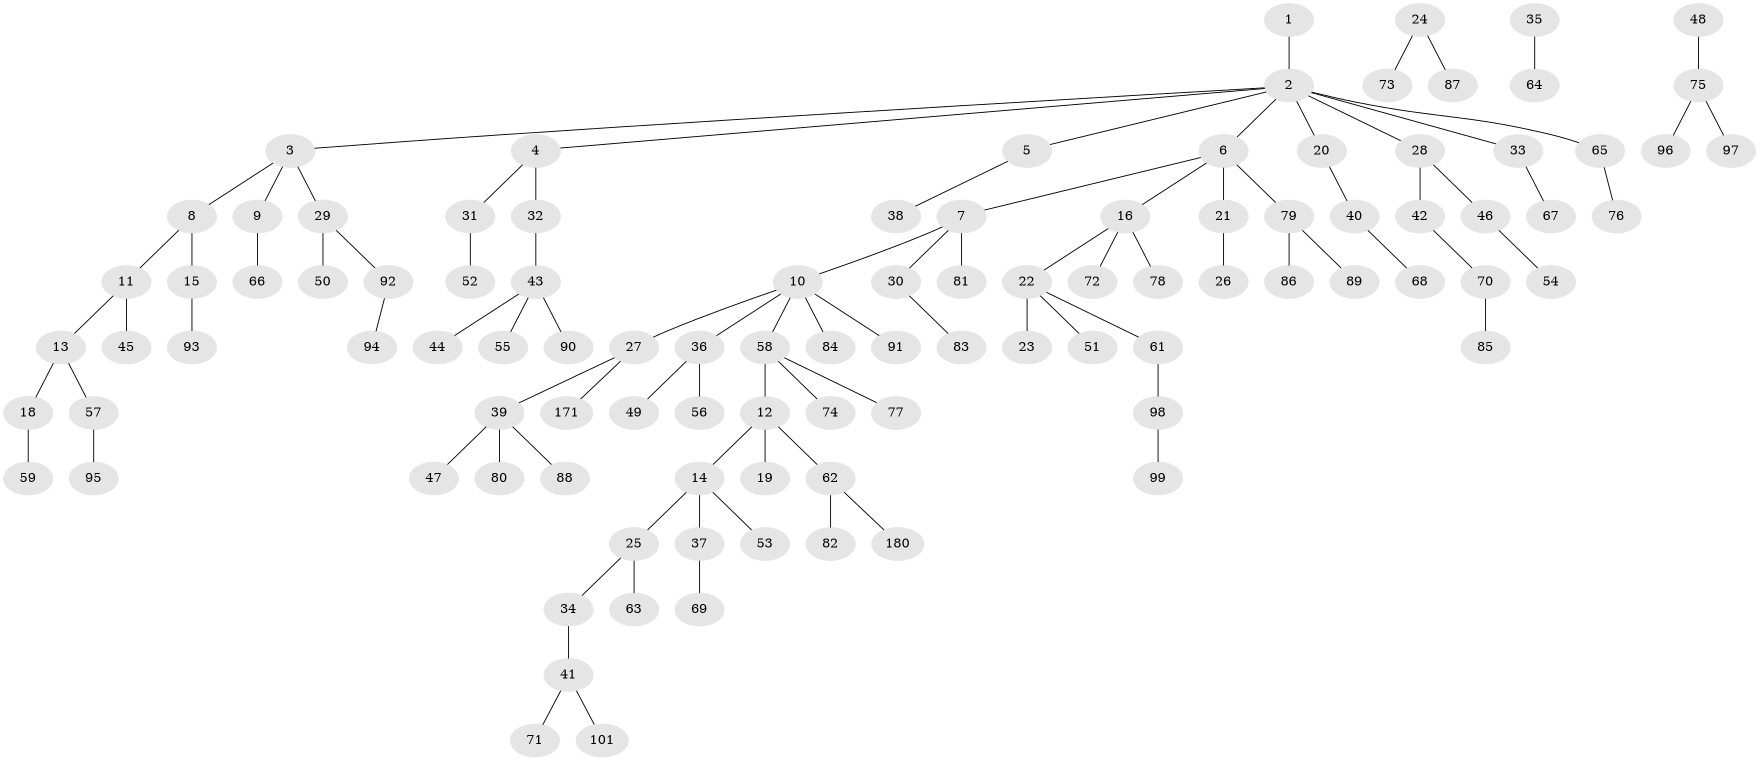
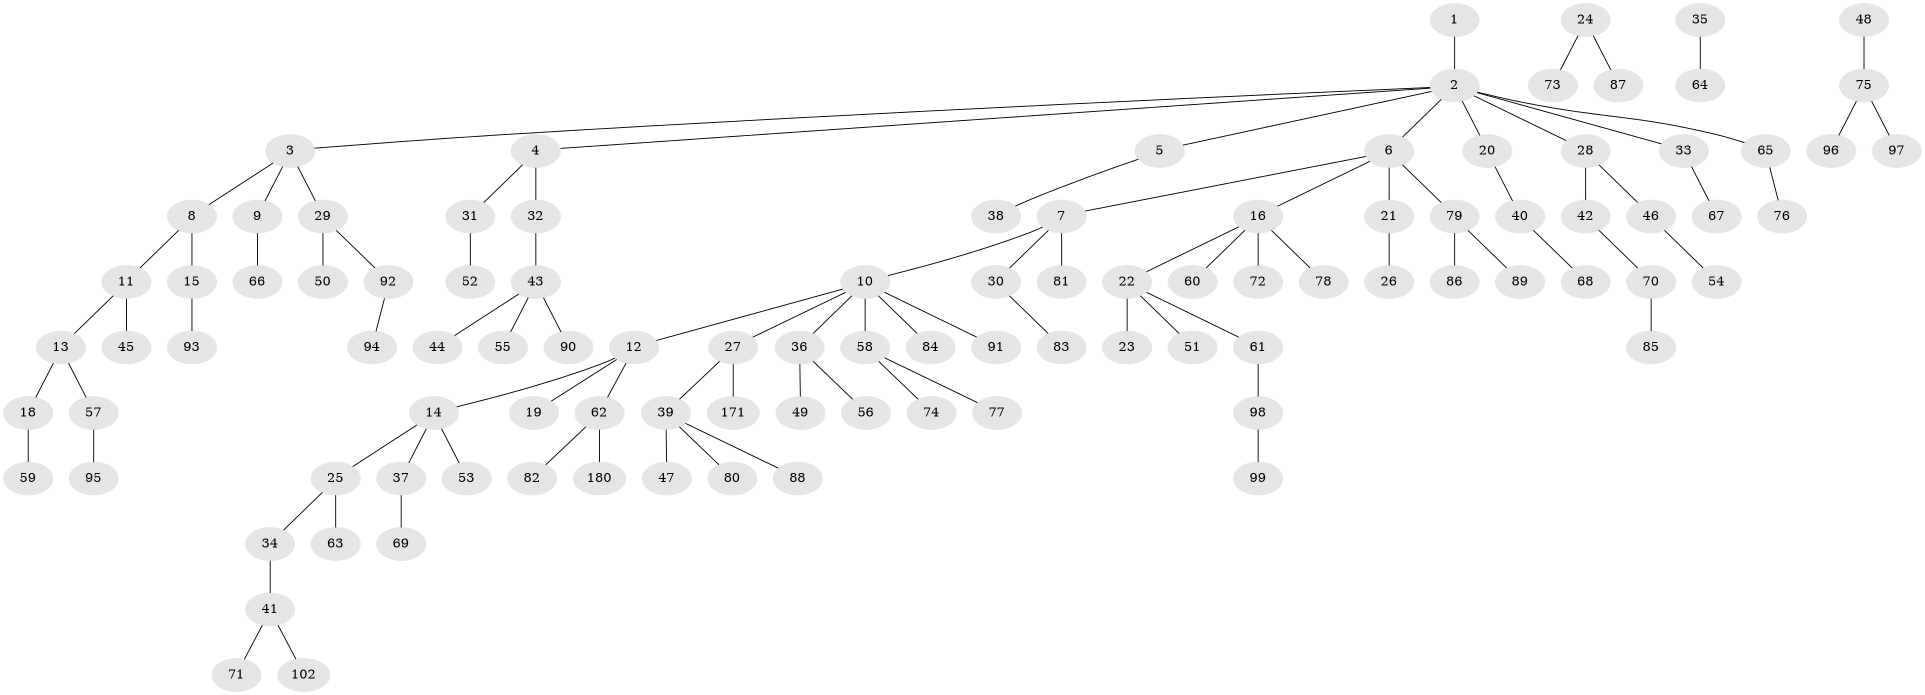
node "60": added
edge "58" -- "12": now "10" -- "12"
node "101": label "101" -> "102"
